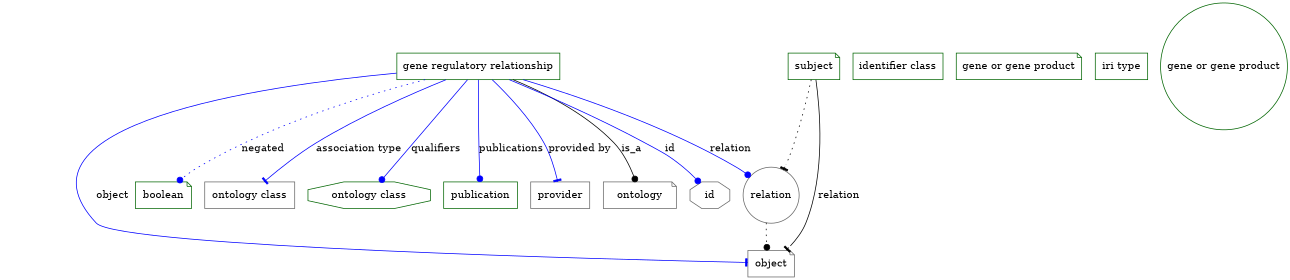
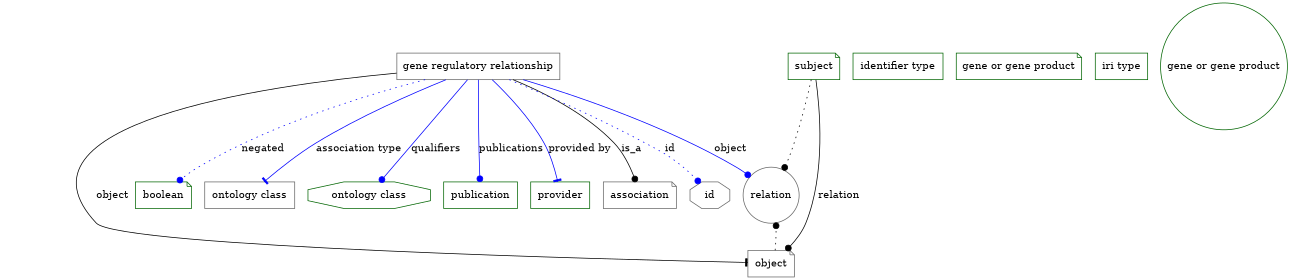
node "gene regulatory relationship": color darkgreen -> gray40
node "identifier class": label "identifier class" -> "identifier type"
edge "gene regulatory relationship" -> "id": style solid -> dotted
edge "subject" -> "relation": arrowhead tee -> dot
edge "gene regulatory relationship" -> "relation": label "relation" -> "object"
edge "subject" -> "object": arrowhead tee -> dot
node "provider": color gray40 -> darkgreen
node "ontology": label "ontology" -> "association"
edge "relation" -> "object": reversed
edge "gene regulatory relationship" -> "object": color blue -> black
